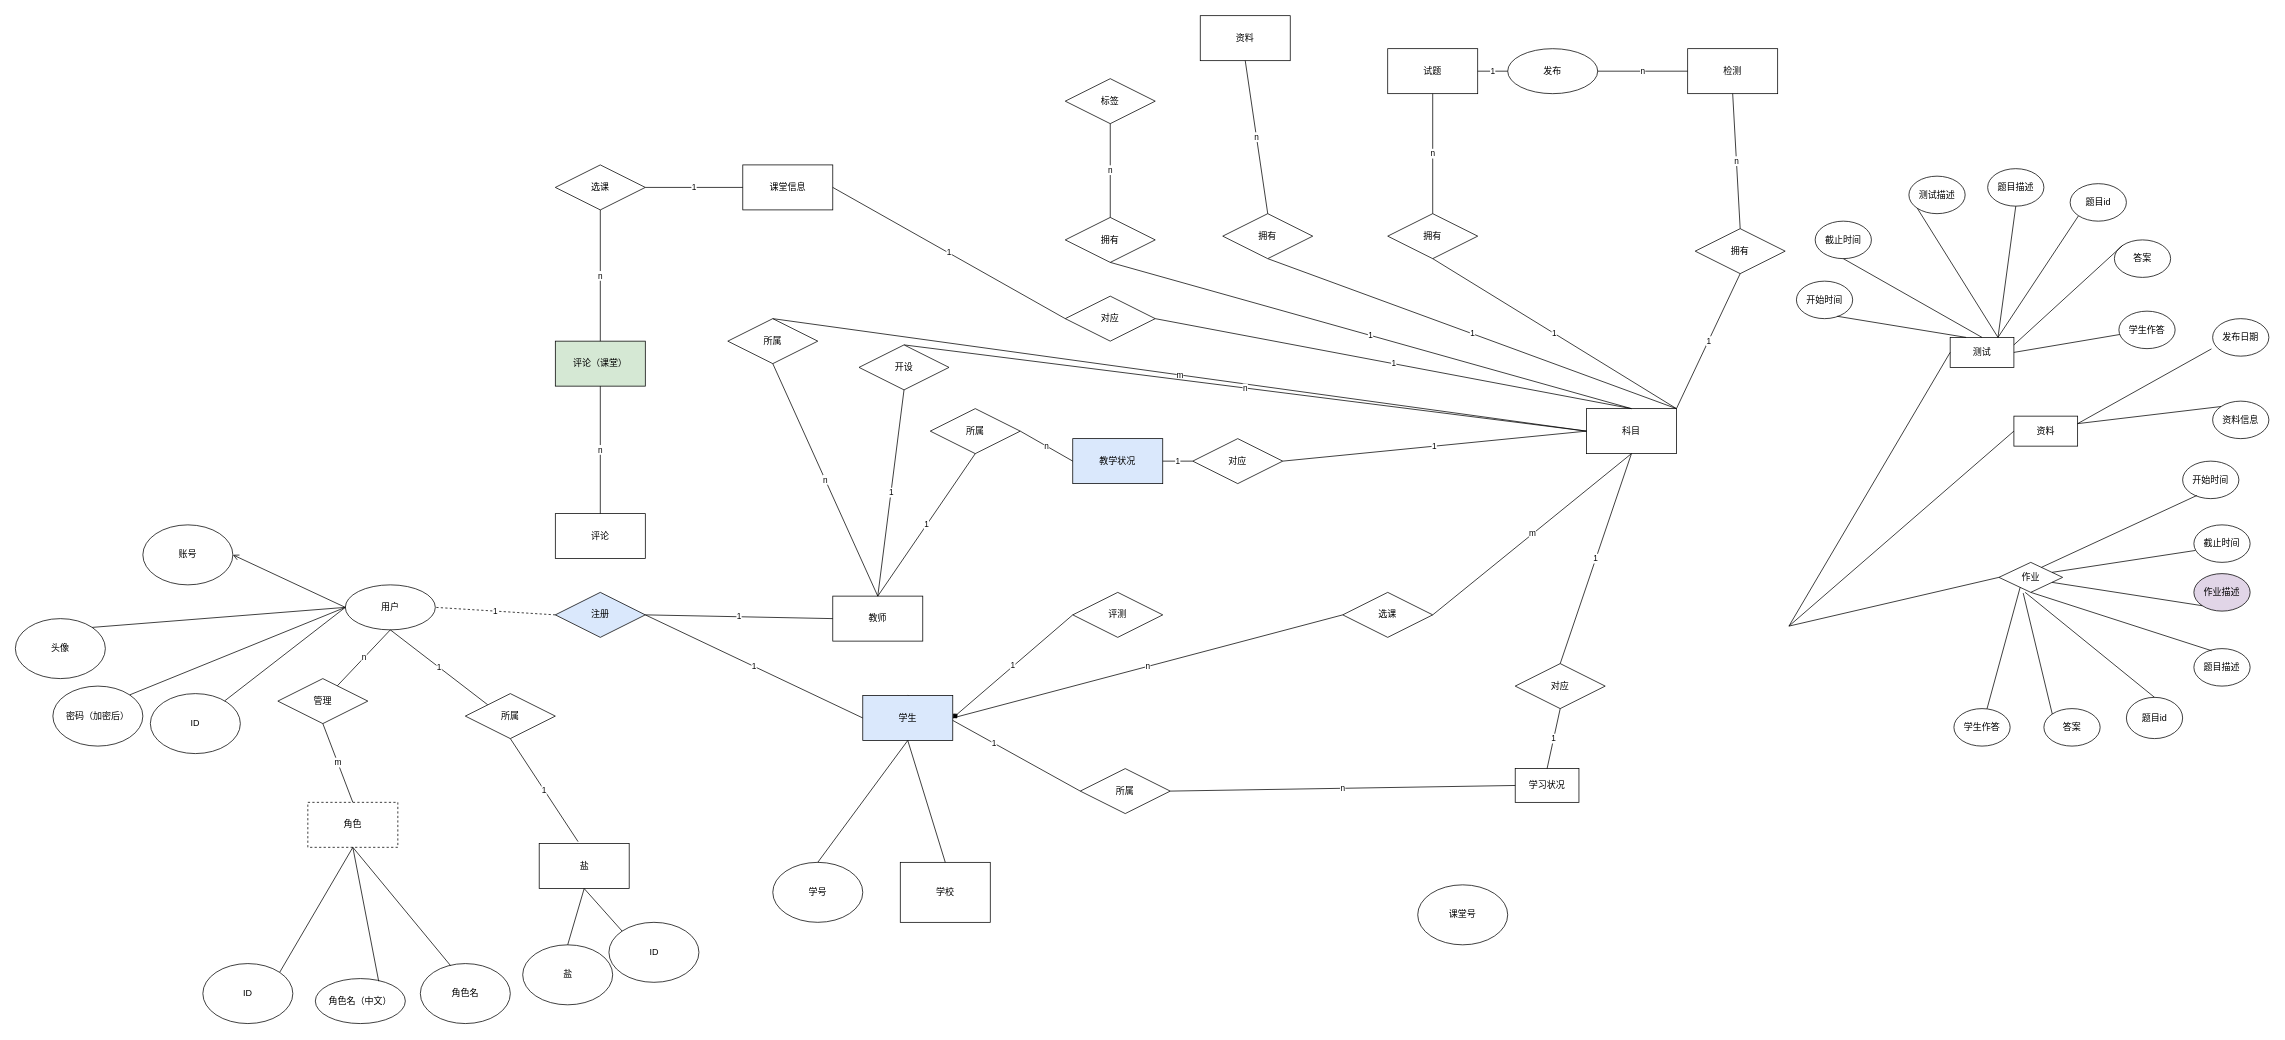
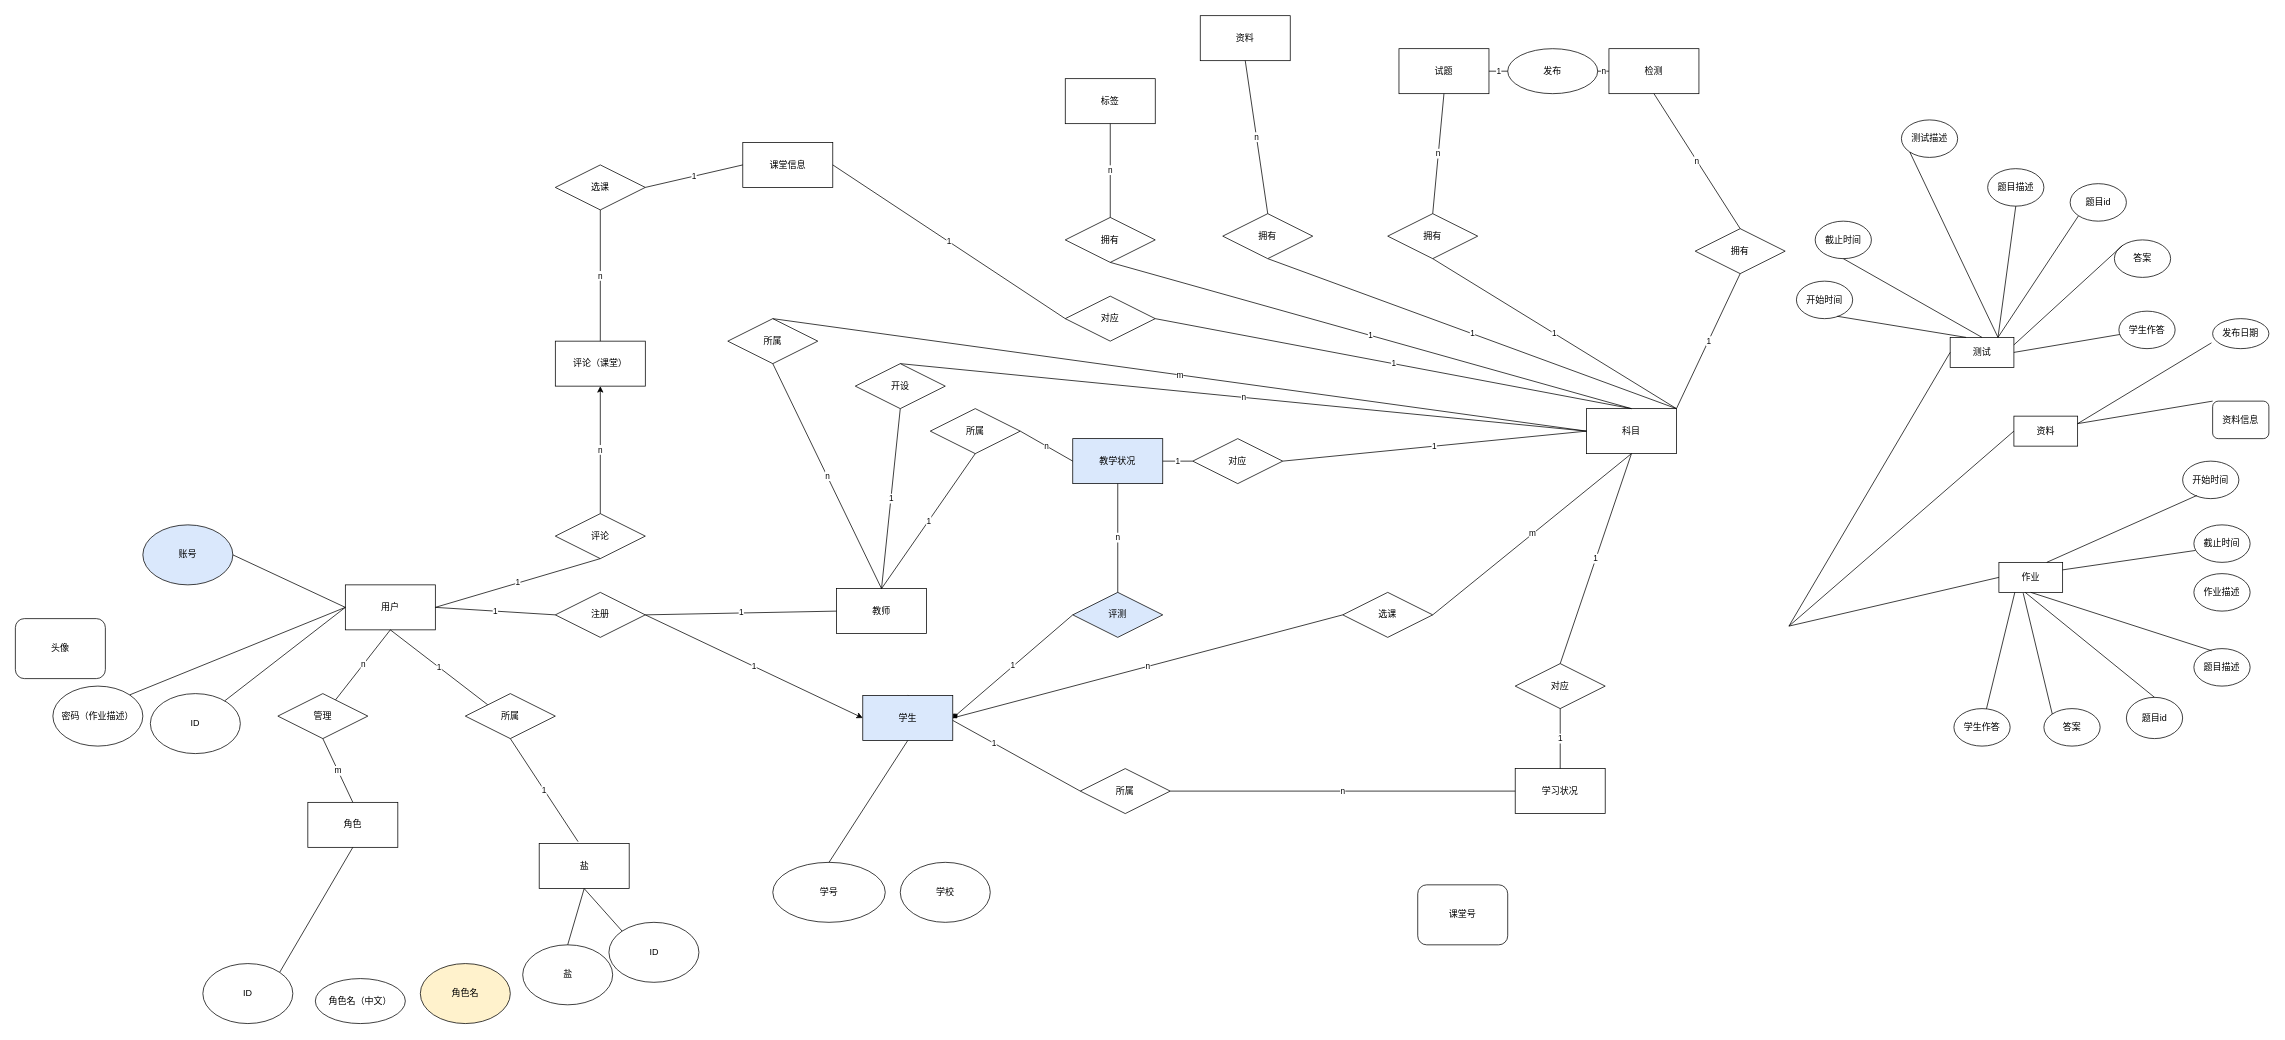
node "试题": moved (1433, 71) -> (1444, 71)
node "检测": moved (1733, 71) -> (1654, 71)
node "标签": shape diamond -> rectangle
node "课堂信息": moved (788, 187) -> (788, 165)
node "测试描述": moved (1937, 195) -> (1930, 138)
node "发布日期": size 56x38 -> 56x30
node "评论（课堂）": fillcolor #d5e8d4 -> #ffffff
node "开设": moved (904, 367) -> (900, 386)
edge "评论（课堂）" -- "评论": arrowhead none -> classic
node "资料信息": shape ellipse -> rounded rectangle
node "评论": shape rectangle -> diamond
edge "教学状况" -- "评测": added, label "n"
node "账号": fillcolor #ffffff -> #dae8fc
edge "用户" -> "账号": arrowhead open -> none
node "作业": shape diamond -> rectangle
edge "评论" -- "用户": added, label "1"
node "作业描述": fillcolor #e1d5e7 -> #ffffff
edge "作业" -- "作业描述": removed
node "用户": shape ellipse -> rectangle
edge "用户" -- "注册": style dashed -> solid
node "注册": fillcolor #dae8fc -> #ffffff
node "评测": fillcolor #ffffff -> #dae8fc
edge "用户" -- "头像": removed
node "教师": moved (878, 618) -> (882, 611)
node "头像": shape ellipse -> rounded rectangle
node "管理": moved (323, 701) -> (323, 716)
edge "注册" -- "学生": arrowhead none -> classic
node "密码（加密后）": label "密码（加密后）" -> "密码（作业描述）"
node "学习状况": size 64x34 -> 90x45
edge "学生" -- "学校": removed
node "角色": style dashed -> solid
node "学号": size 90x60 -> 113x60
node "学校": shape rectangle -> ellipse
edge "角色" -- "角色名": removed
node "课堂号": shape ellipse -> rounded rectangle
edge "角色" -- "角色名（中文）": removed
node "角色名": fillcolor #ffffff -> #fff2cc
